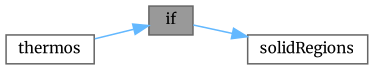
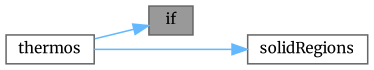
edge "if" -> "solidRegions": now "thermos" -> "solidRegions"
